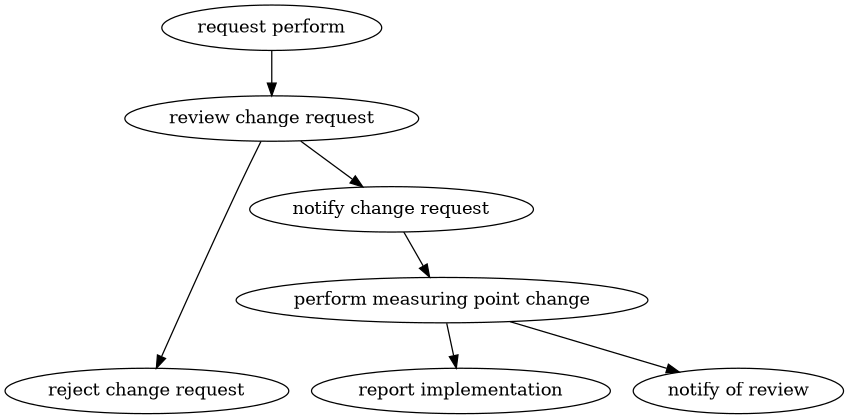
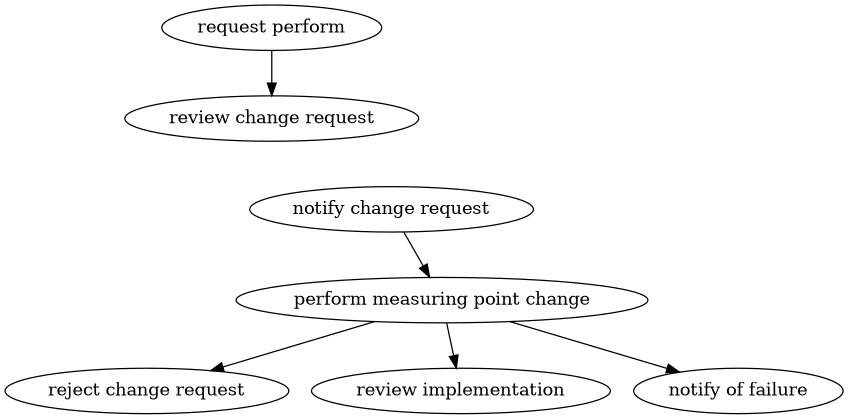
edge "review change request" -> "notify change request": removed
edge "review change request" -> "reject change request": now "perform measuring point change" -> "reject change request"
node "report implementation": label "report implementation" -> "review implementation"
node "notify of review": label "notify of review" -> "notify of failure"
